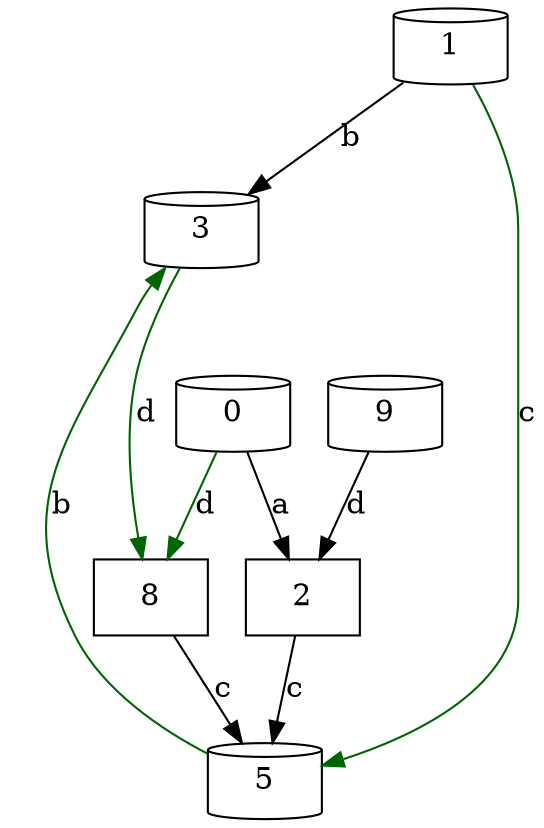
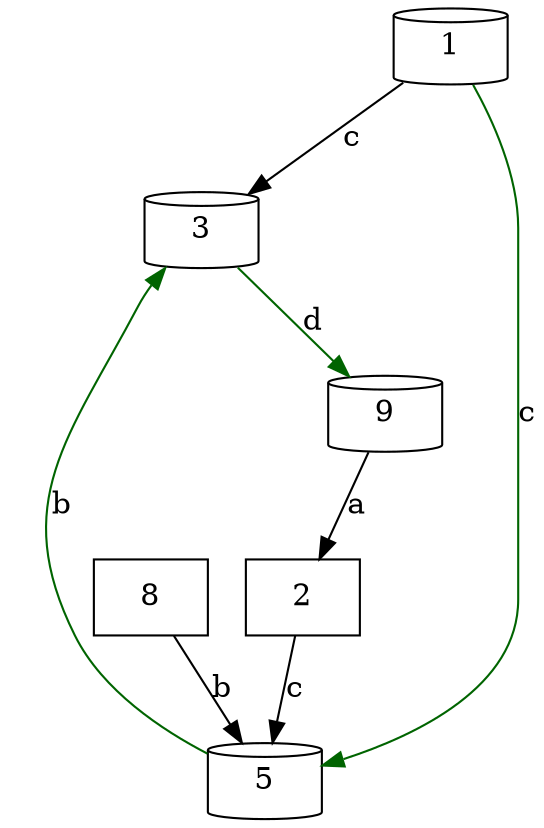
edge "1" -> "3": label "b" -> "c"
edge "3" -> "8": now "3" -> "9"
node "0": removed
edge "9" -> "2": label "d" -> "a"
edge "8" -> "5": label "c" -> "b"
